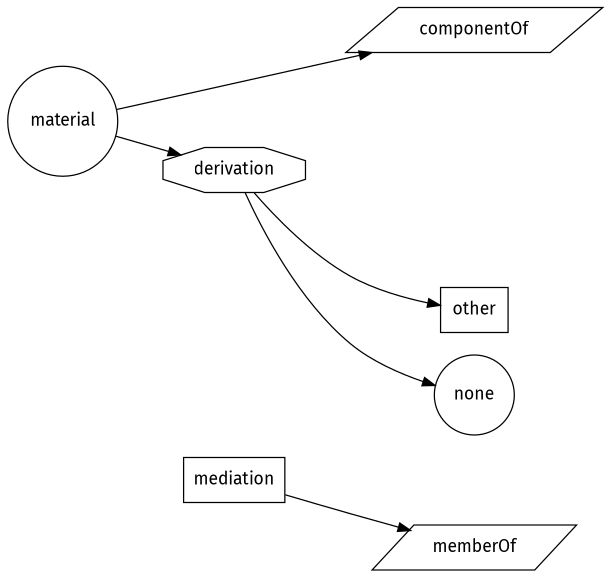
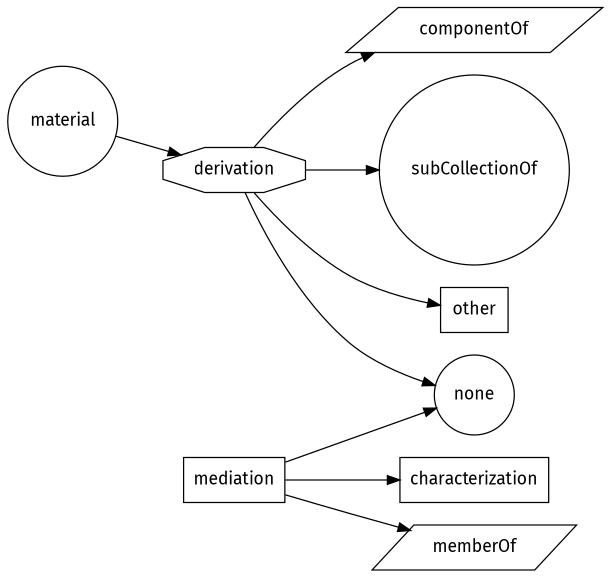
edge "material" -> "componentOf": now "derivation" -> "componentOf"
node "subCollectionOf": added
edge "mediation" -> "none": added
node "characterization": added
